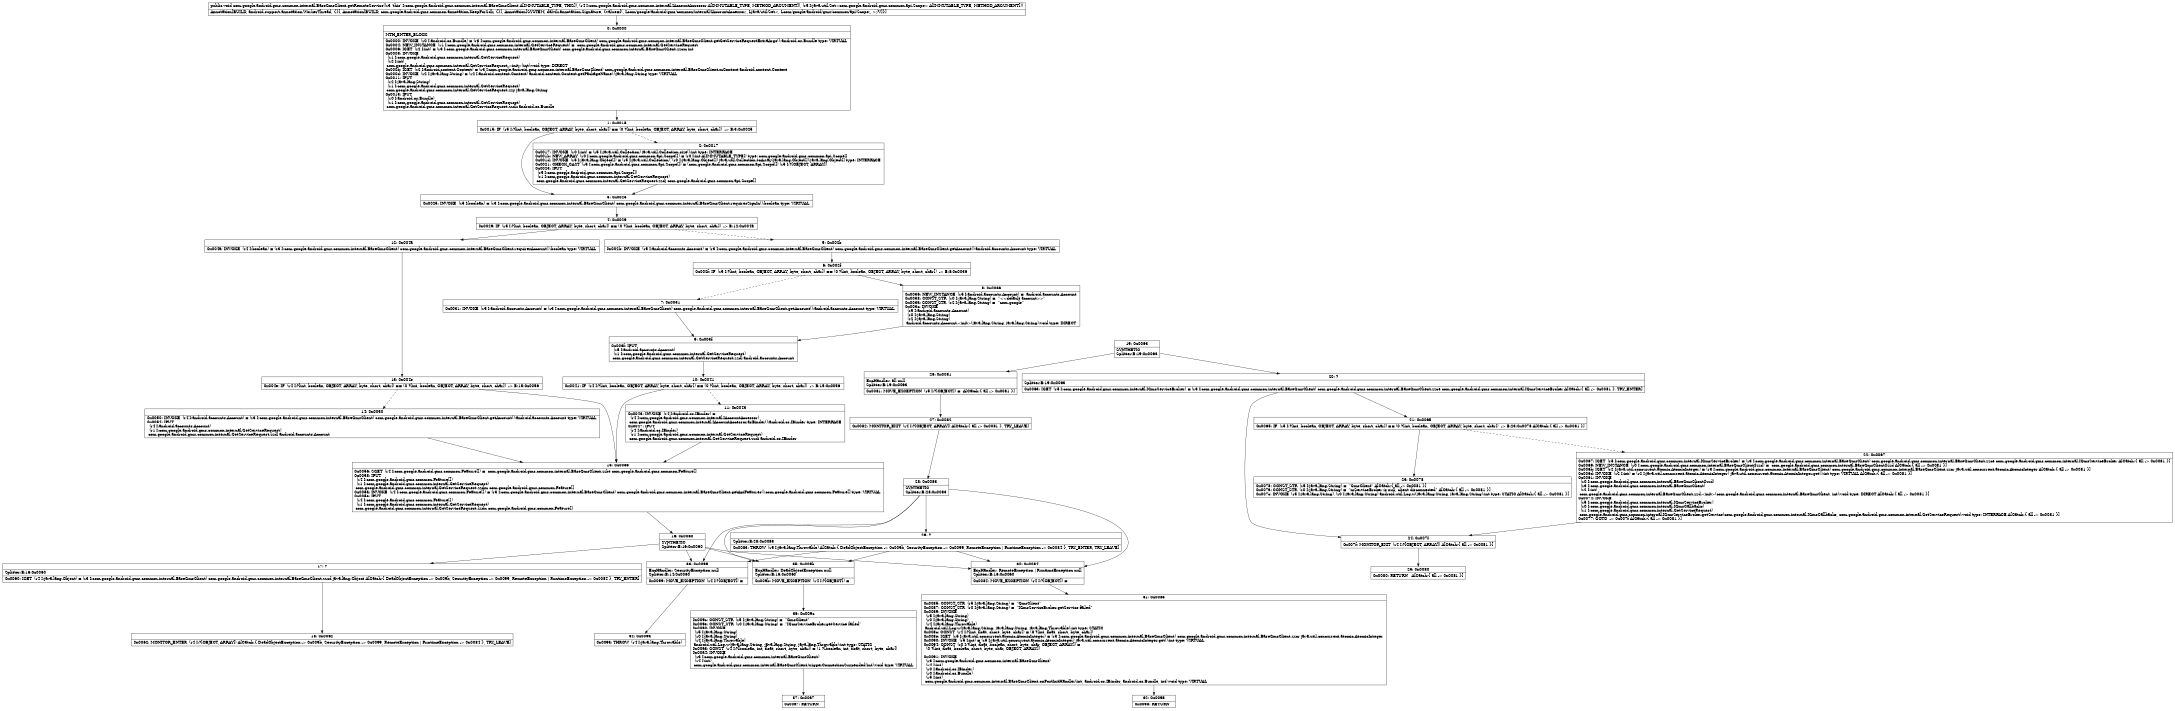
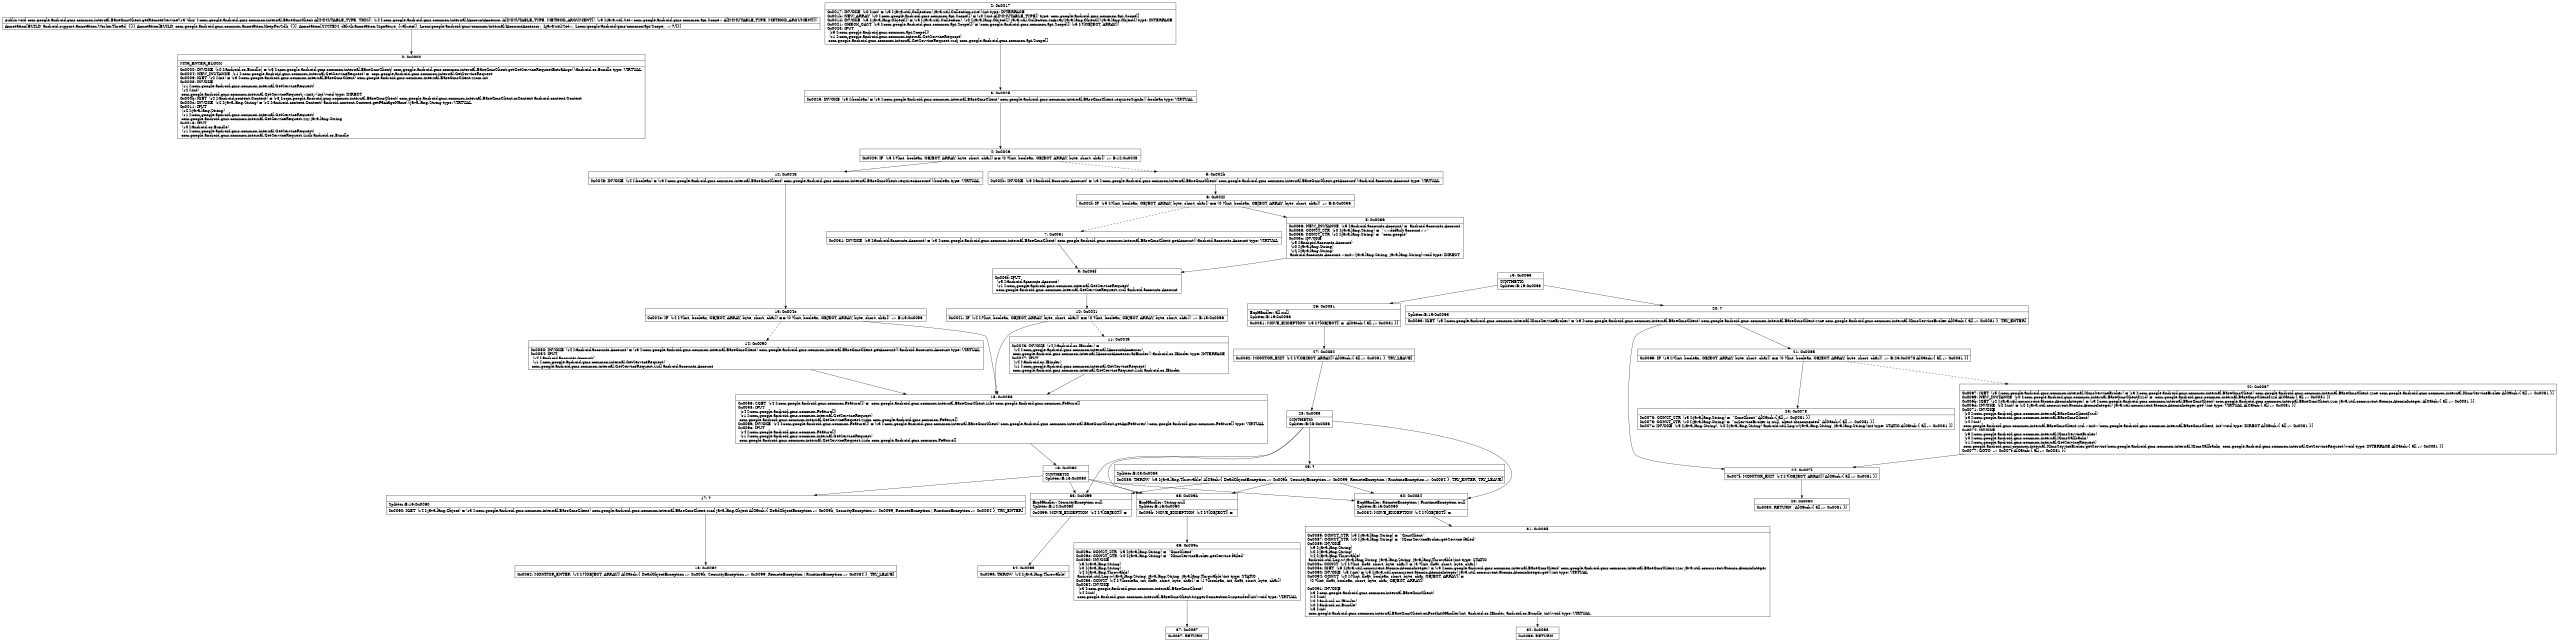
node "1: 0x0015": removed
node "22: 0x0067": text "0x0061: INVOKE" -> "0x0071: INVOKE"
node "35: 0x009b": text "ExcHandler: DeadObjectException null" -> "ExcHandler: String null"
